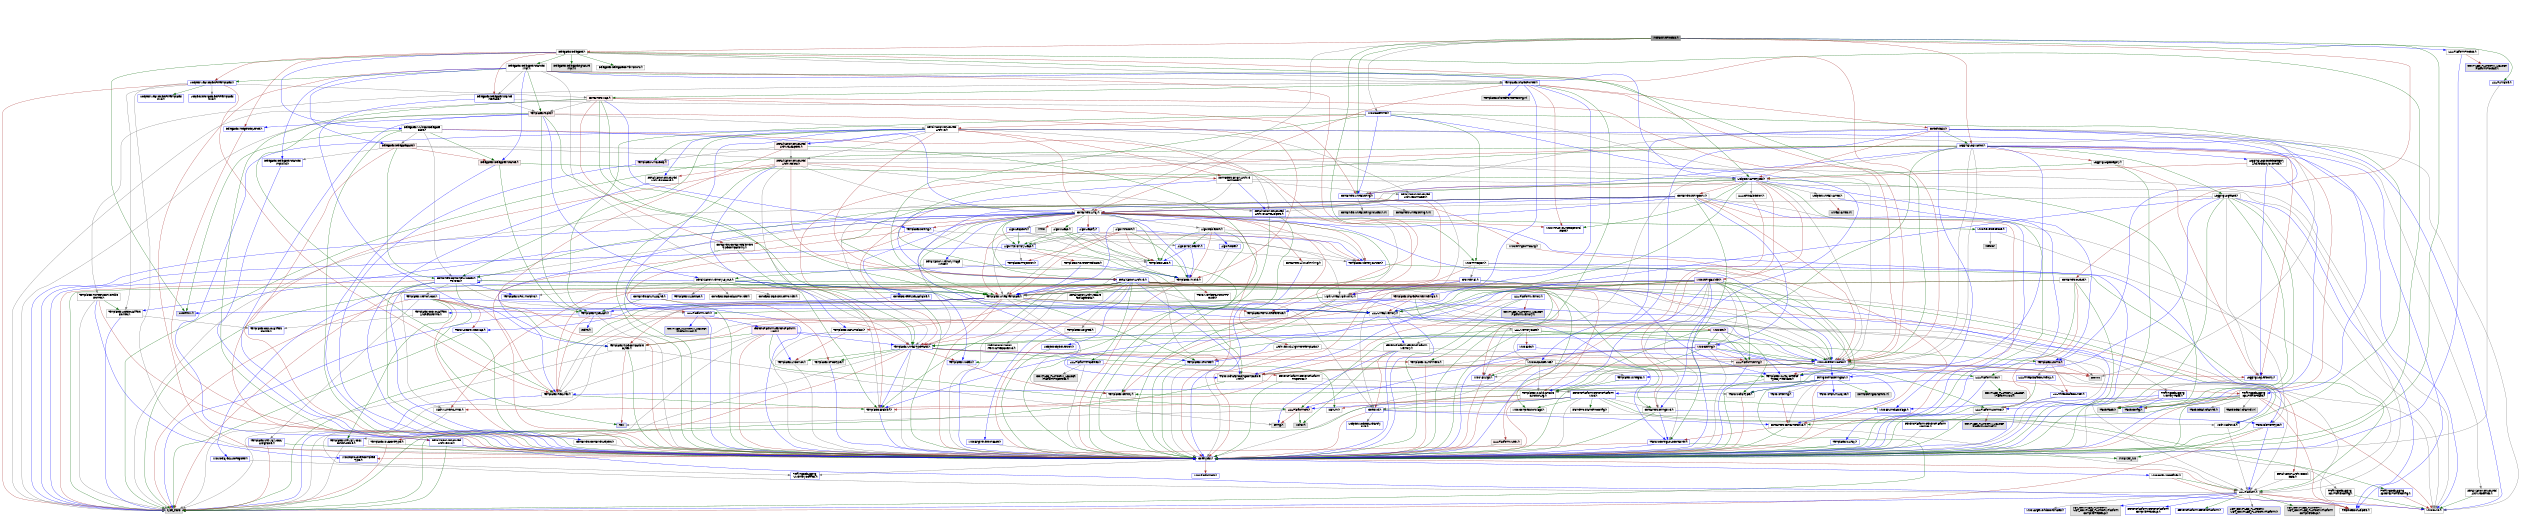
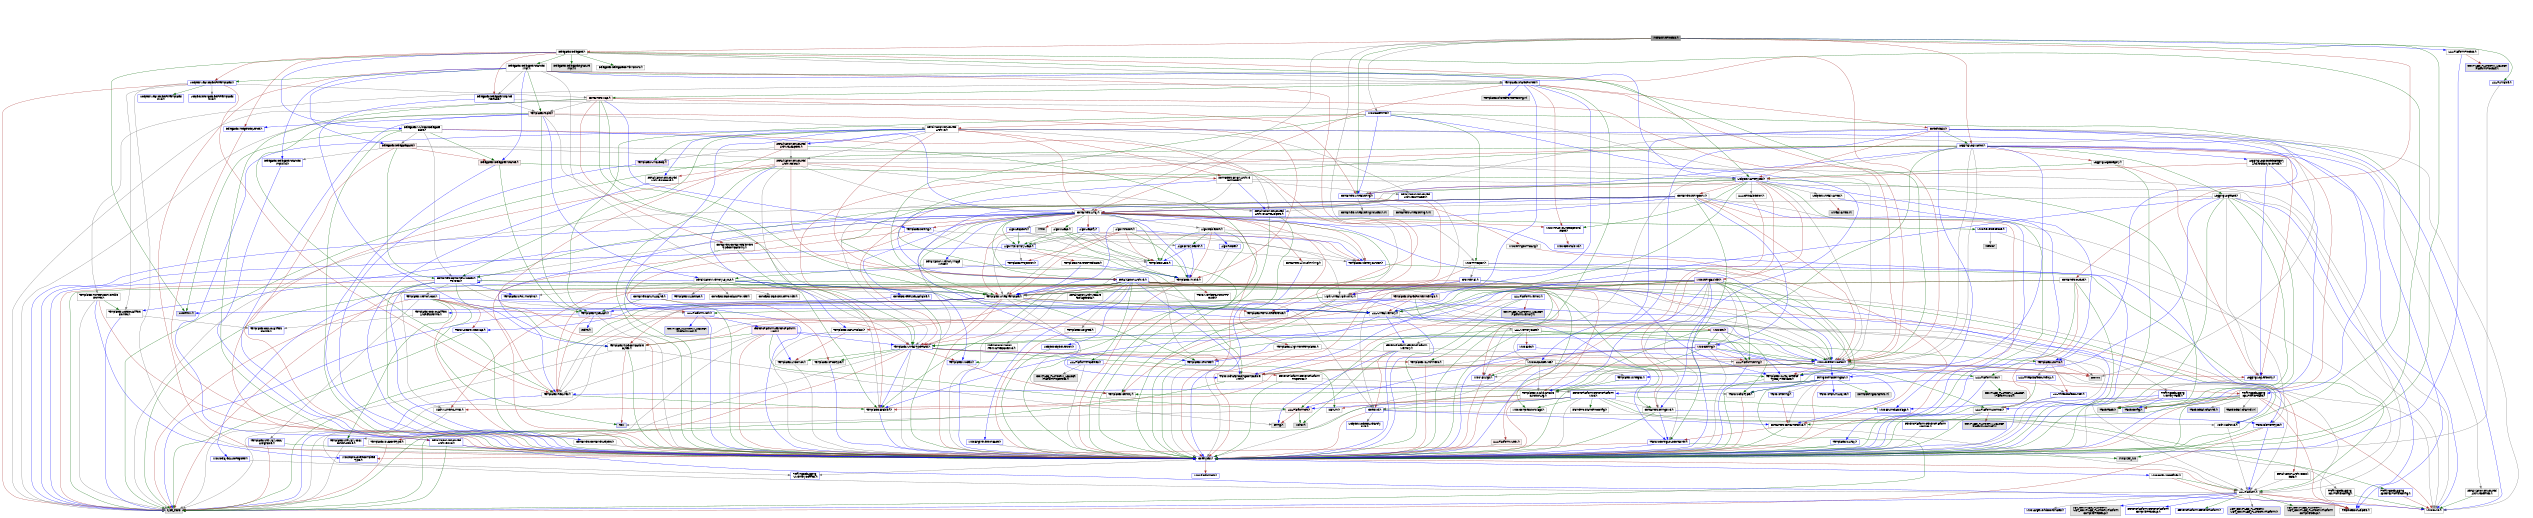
edge "InteractiveProcess.h" -> "Misc/Timespan.h": color darkgreen -> gray40
edge "Templates/Tuple.h" -> "Templates/UnrealTemplate.h": color darkgreen -> gray40
node "Misc/OptionalFwd.h": added
node "ArchiveFwd/AlignmentTemplates.h": label "ArchiveFwd/AlignmentTemplates.h" -> "Templates/AlignmentTemplates.h"
